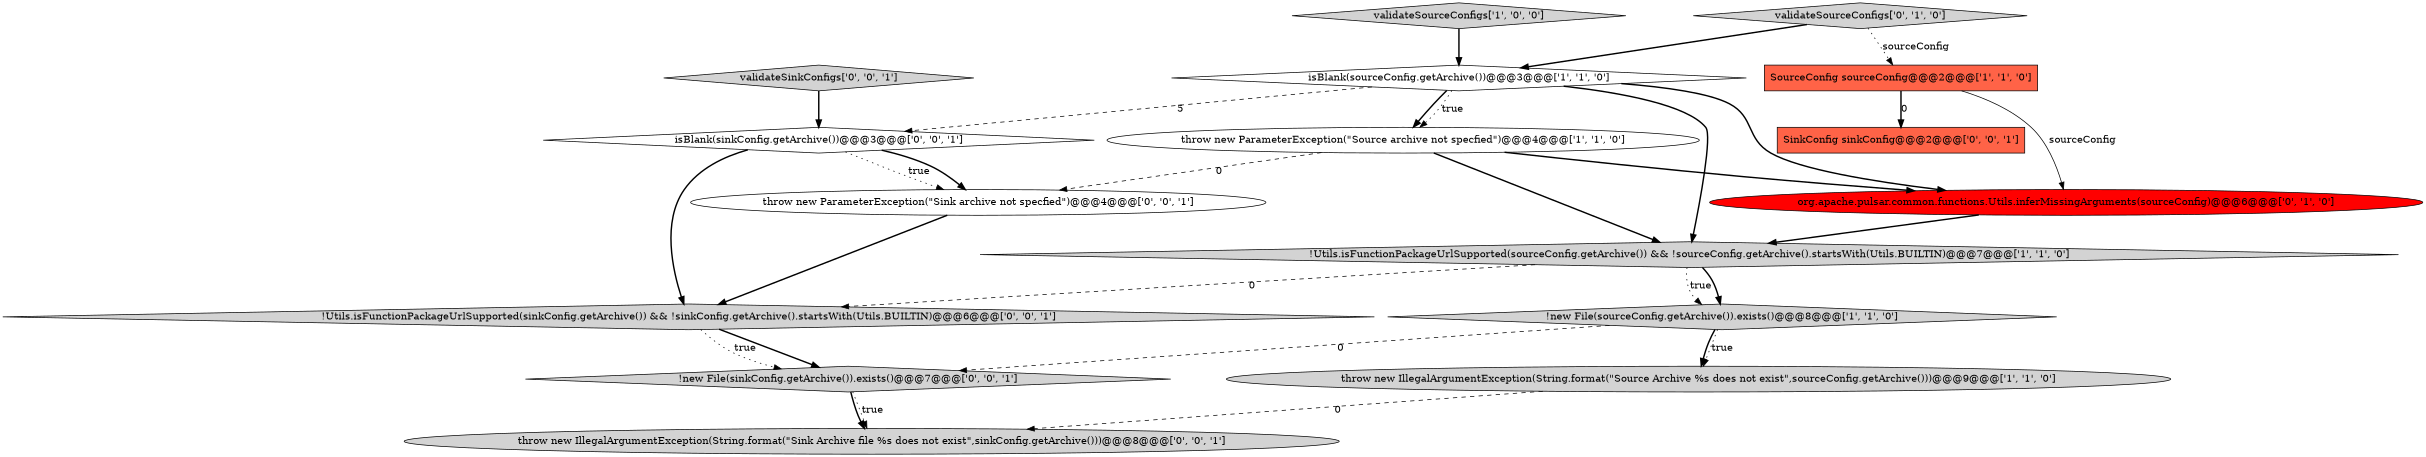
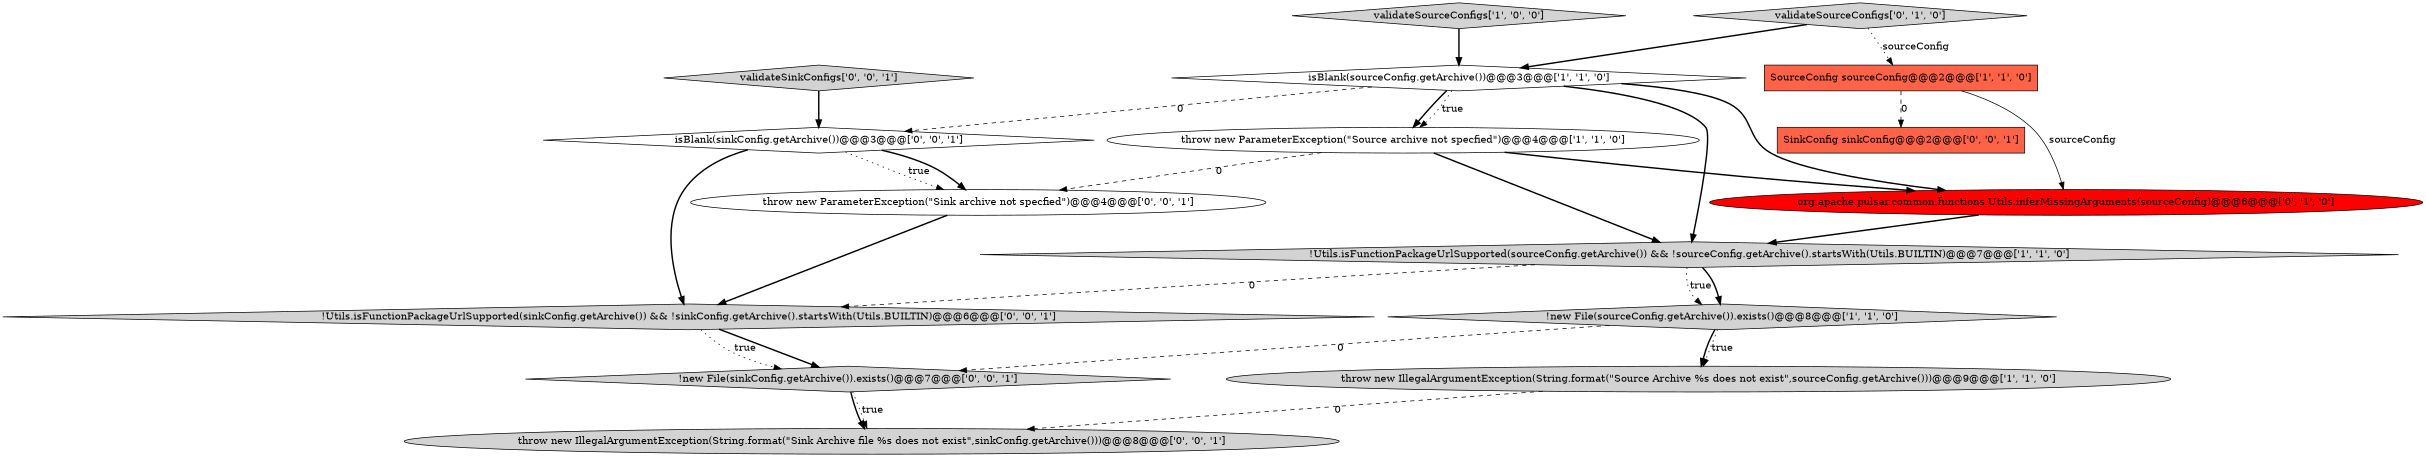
edge "SourceConfig sourceConfig@@@2@@@['1', '1', '0']" -> "SinkConfig sinkConfig@@@2@@@['0', '0', '1']": style bold -> dashed
edge "isBlank(sourceConfig.getArchive())@@@3@@@['1', '1', '0']" -> "isBlank(sinkConfig.getArchive())@@@3@@@['0', '0', '1']": label "5" -> "0"
